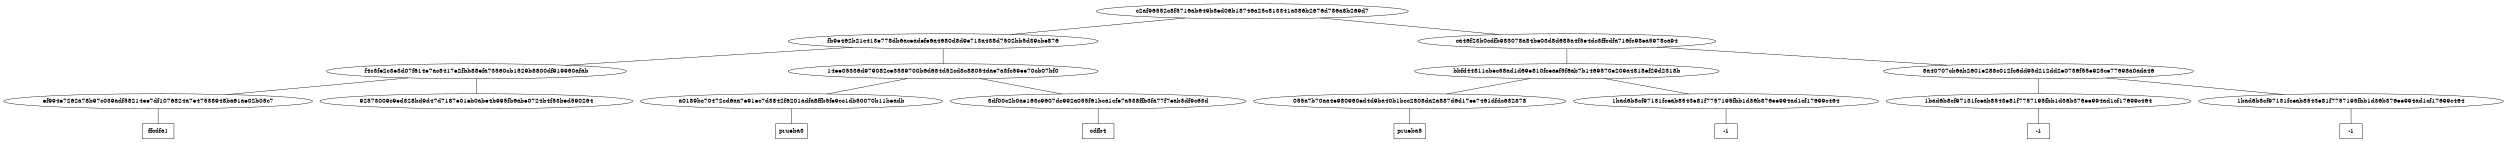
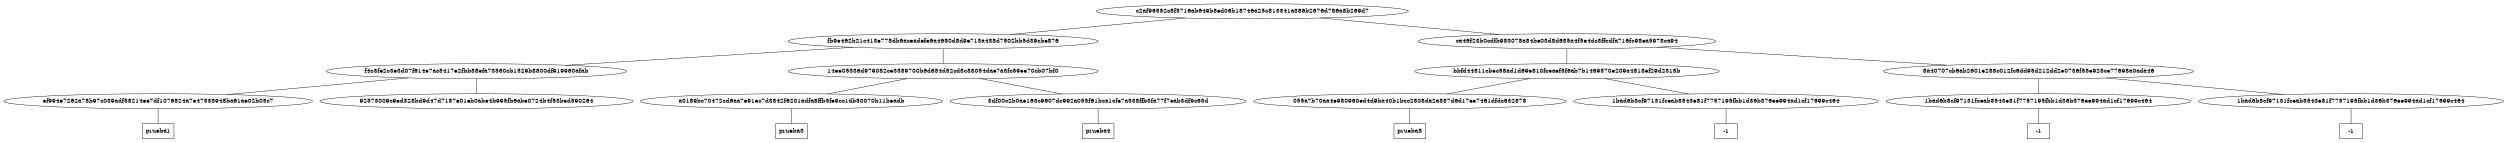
node "ffcdfa1": label "ffcdfa1" -> "prueba1"
node "cdfb4": label "cdfb4" -> "prueba4"
